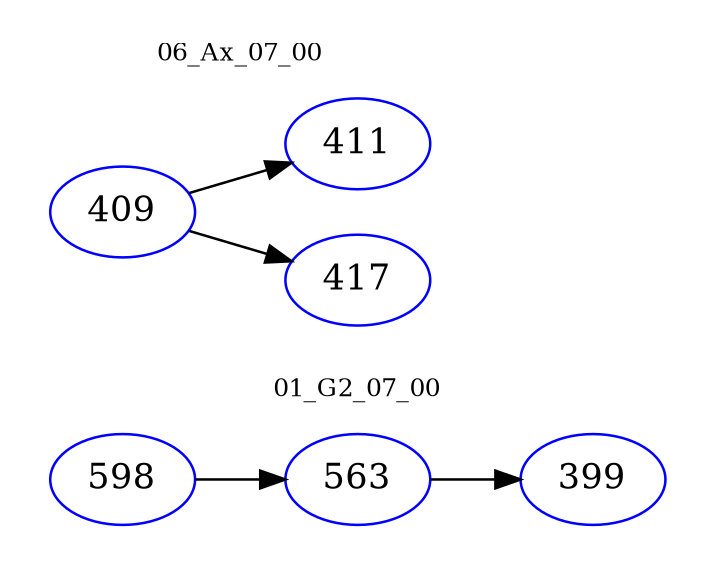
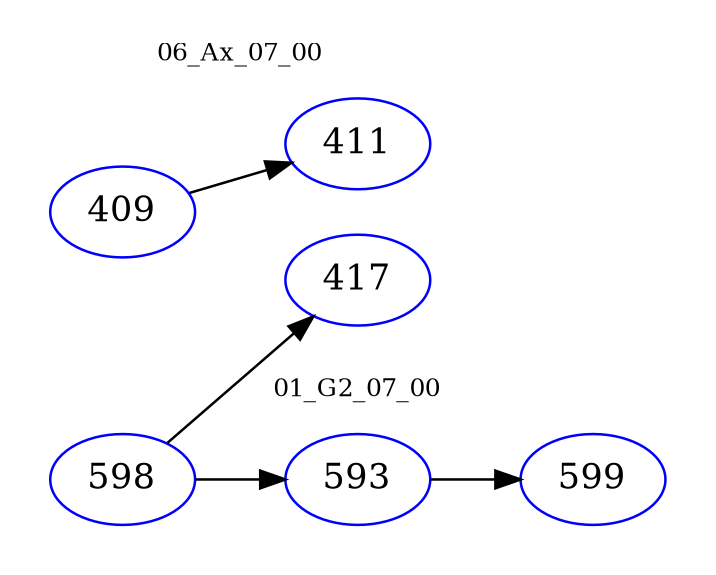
edge "409" -> "417": now "598" -> "417"
node "563": label "563" -> "593"
node "399": label "399" -> "599"
